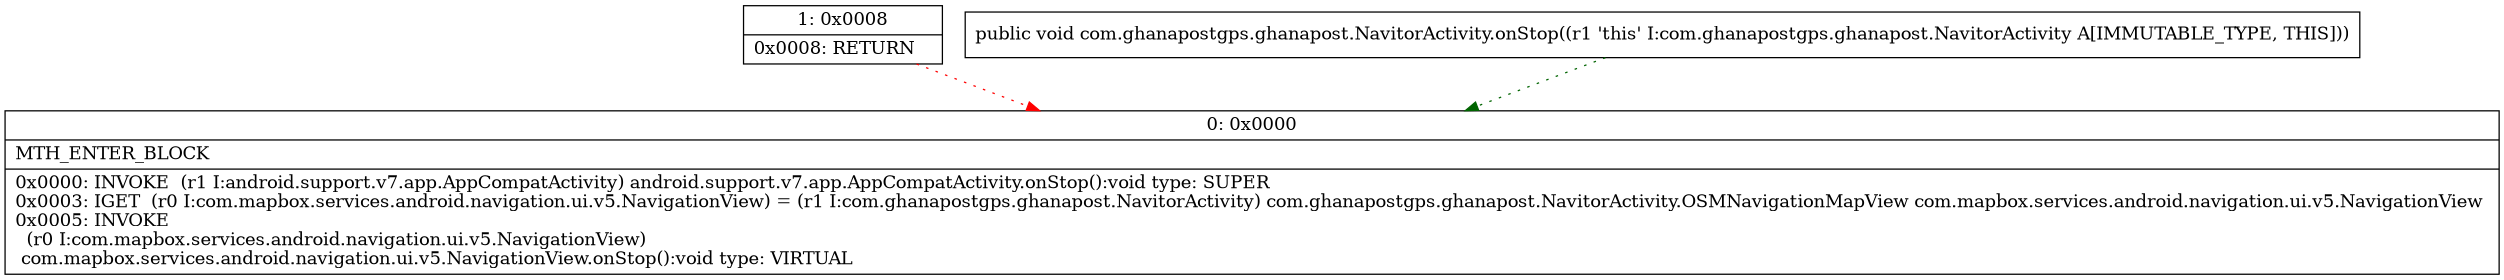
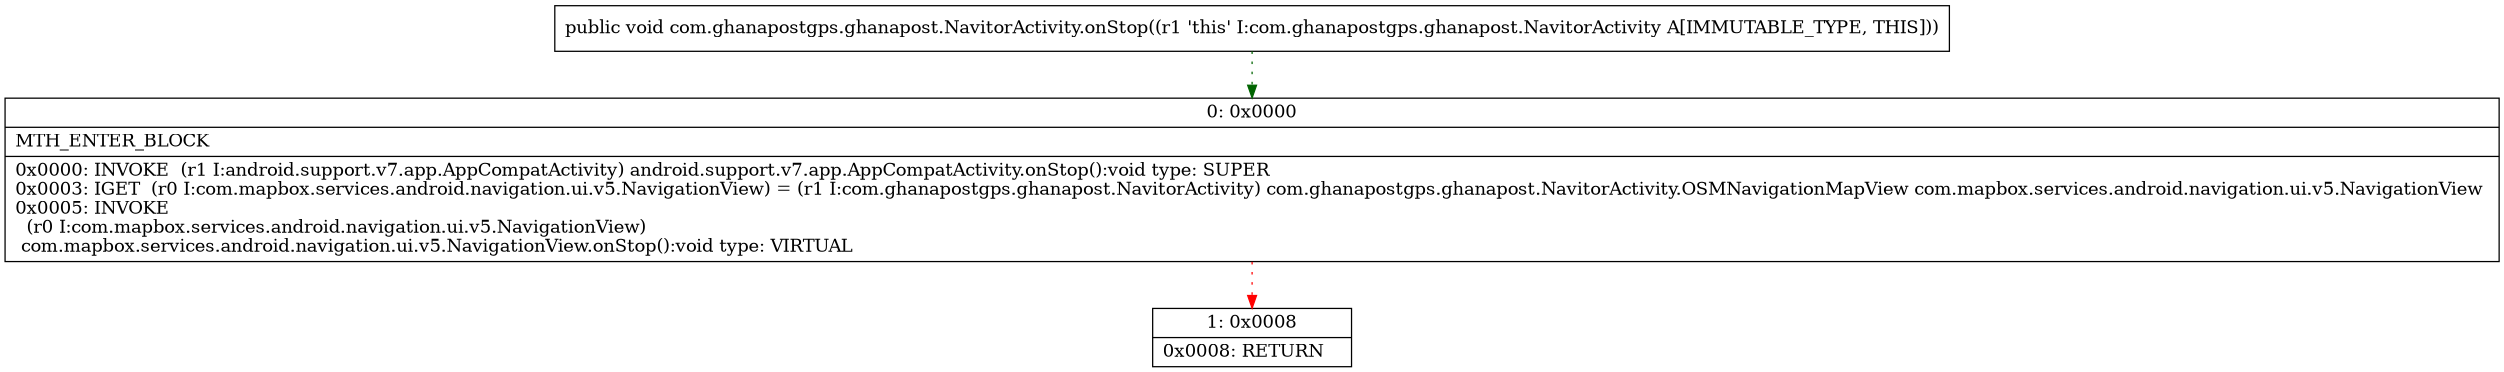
edge "1: 0x0008" -> "0: 0x0000": reversed
